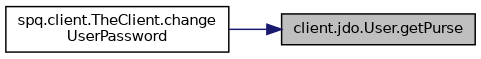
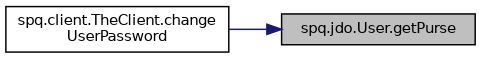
node "client.jdo.User.getPurse": label "client.jdo.User.getPurse" -> "spq.jdo.User.getPurse"
